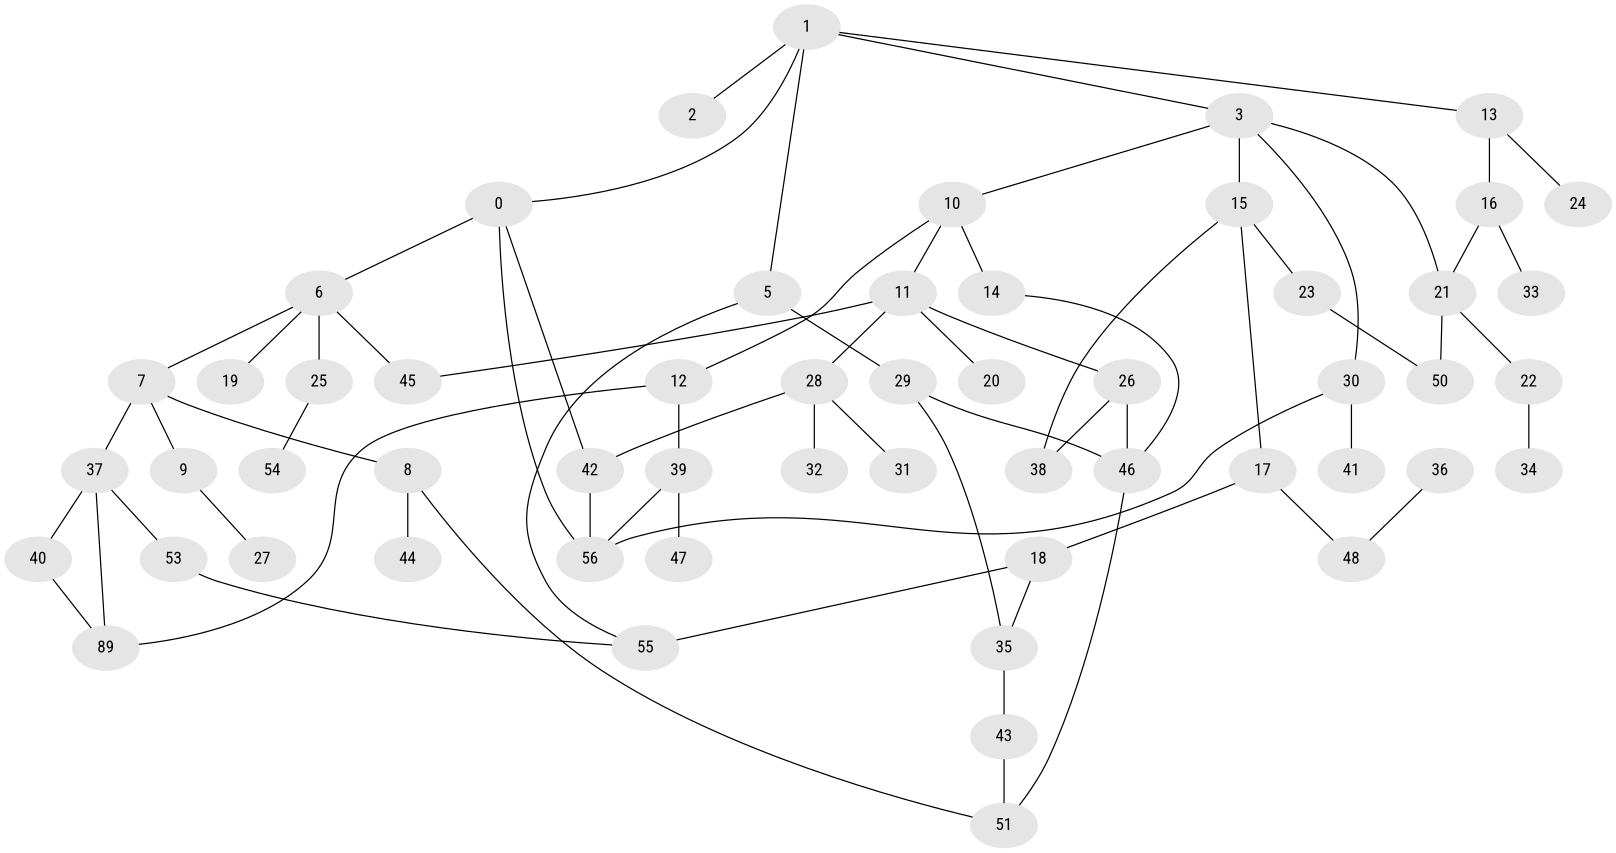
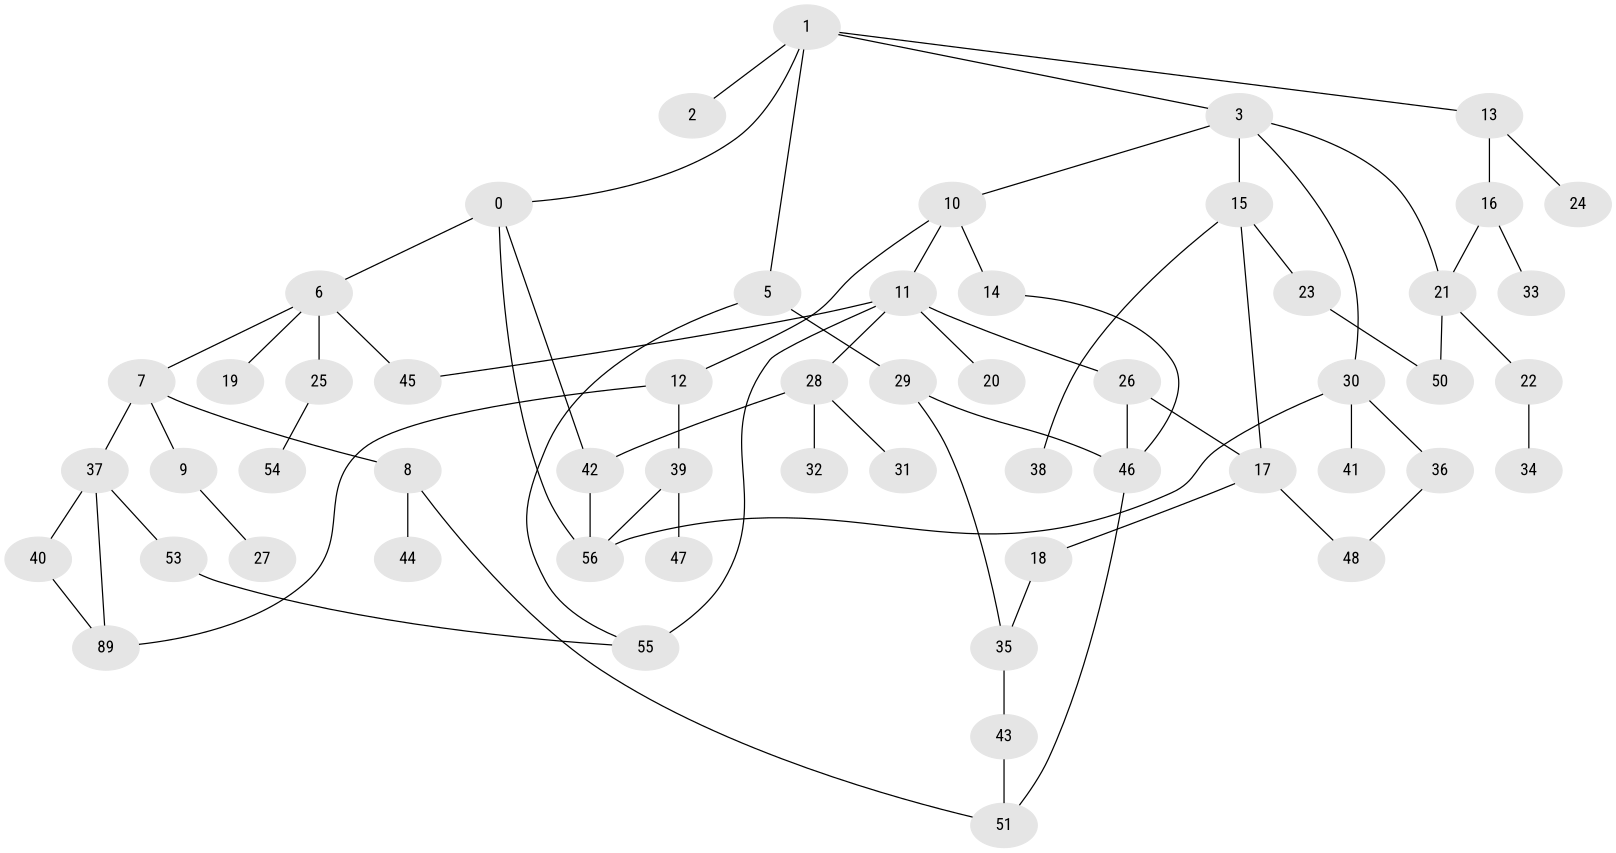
edge "26" -- "38": now "26" -- "17"
edge "30" -- "36": added
edge "18" -- "55": now "11" -- "55"
